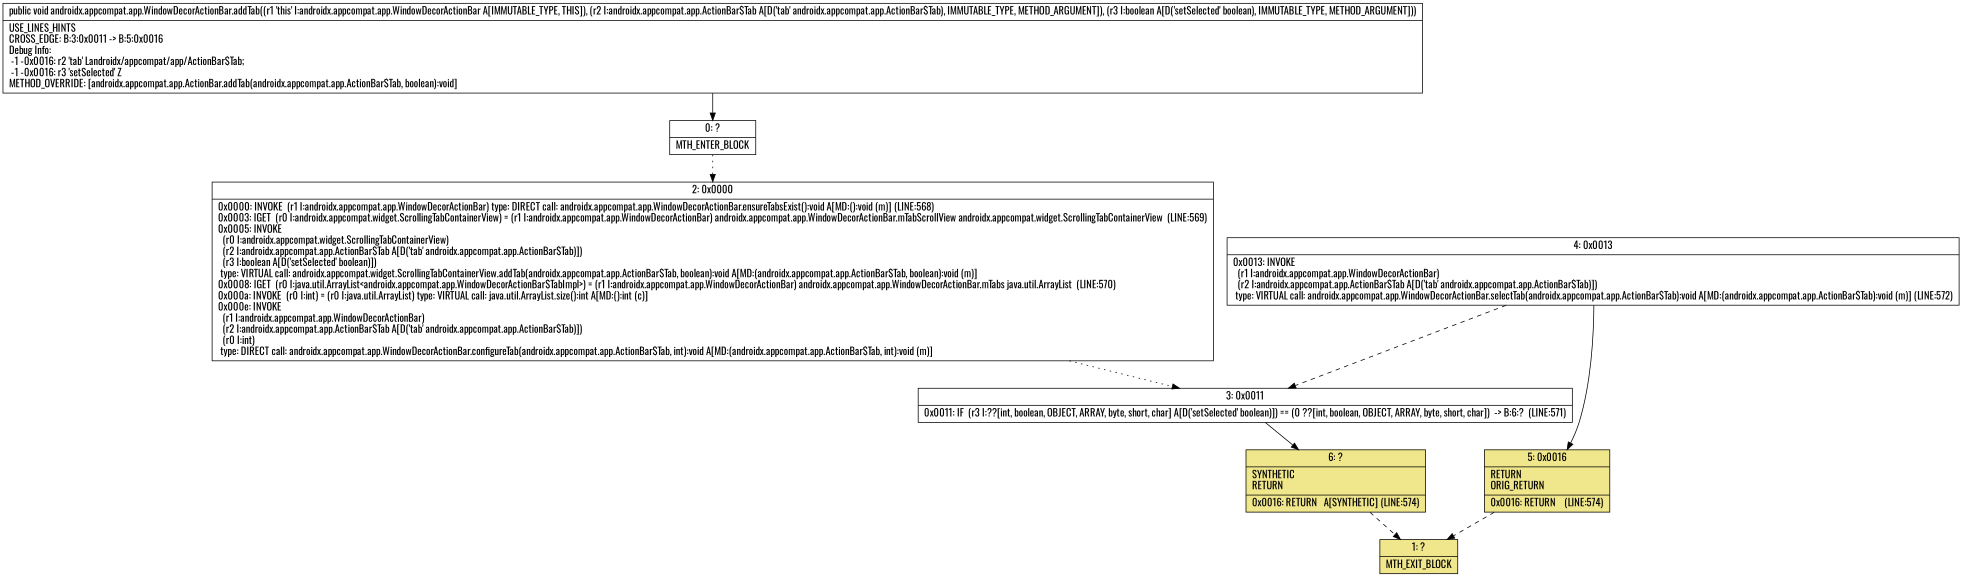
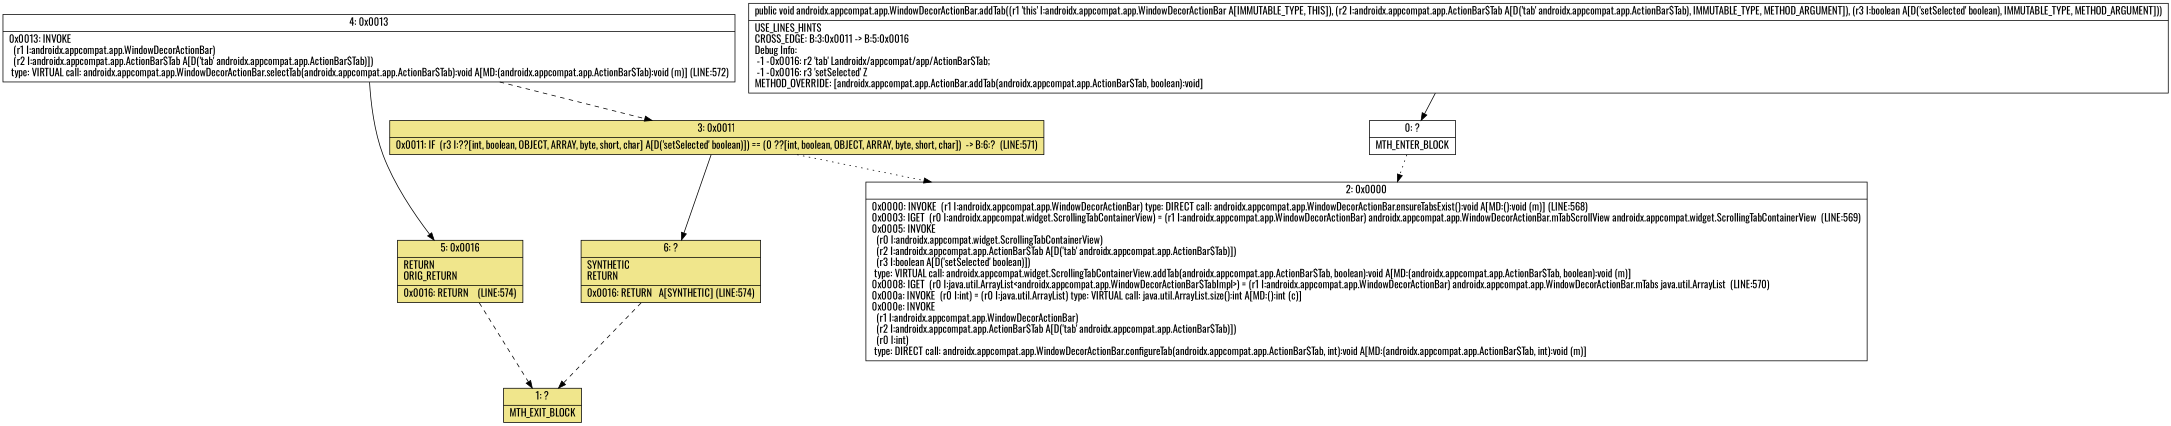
edge "2: 0x0000" -> "3: 0x0011": reversed
node "3: 0x0011": fillcolor white -> khaki
